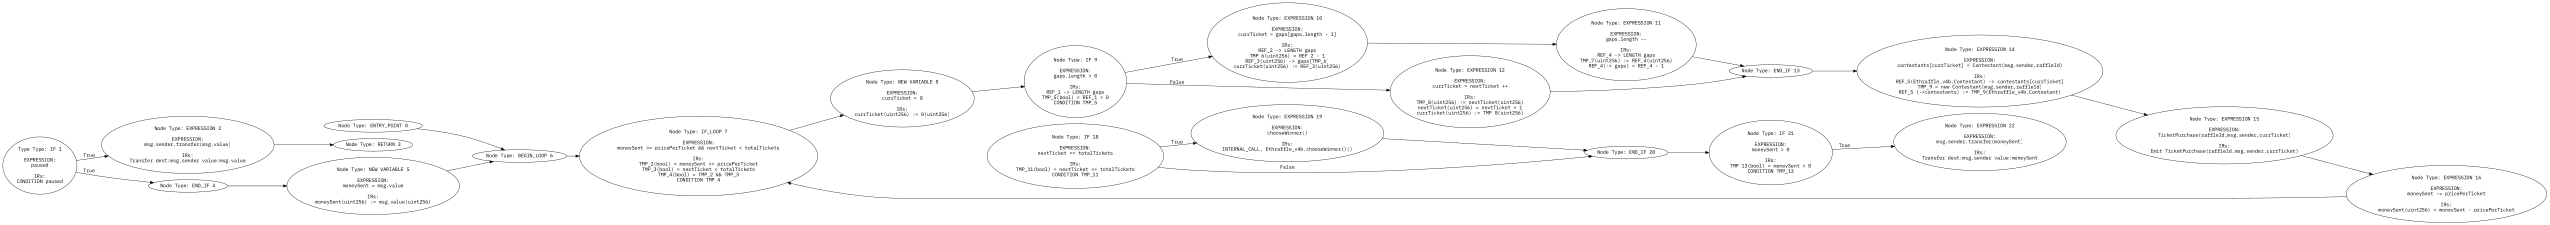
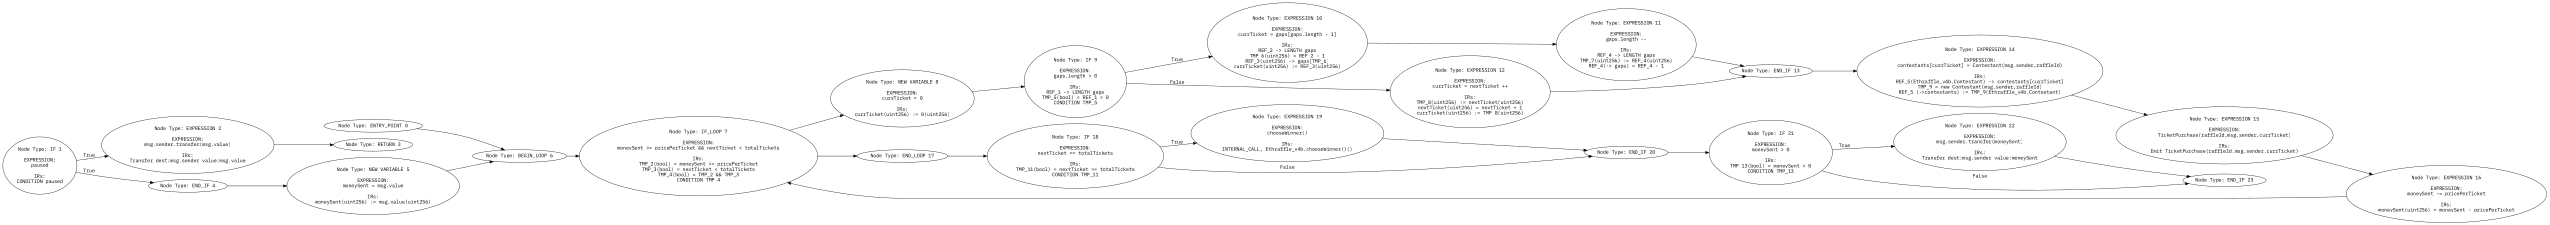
node "Node Type: END_LOOP 17": added
node "Type Type: IF 1 EXPRESSION: paused IRs: CONDITION paused": label "Type Type: IF 1 EXPRESSION: paused IRs: CONDITION paused" -> "Node Type: IF 1 EXPRESSION: paused IRs: CONDITION paused"
node "Node Type: END_IF 23": added
